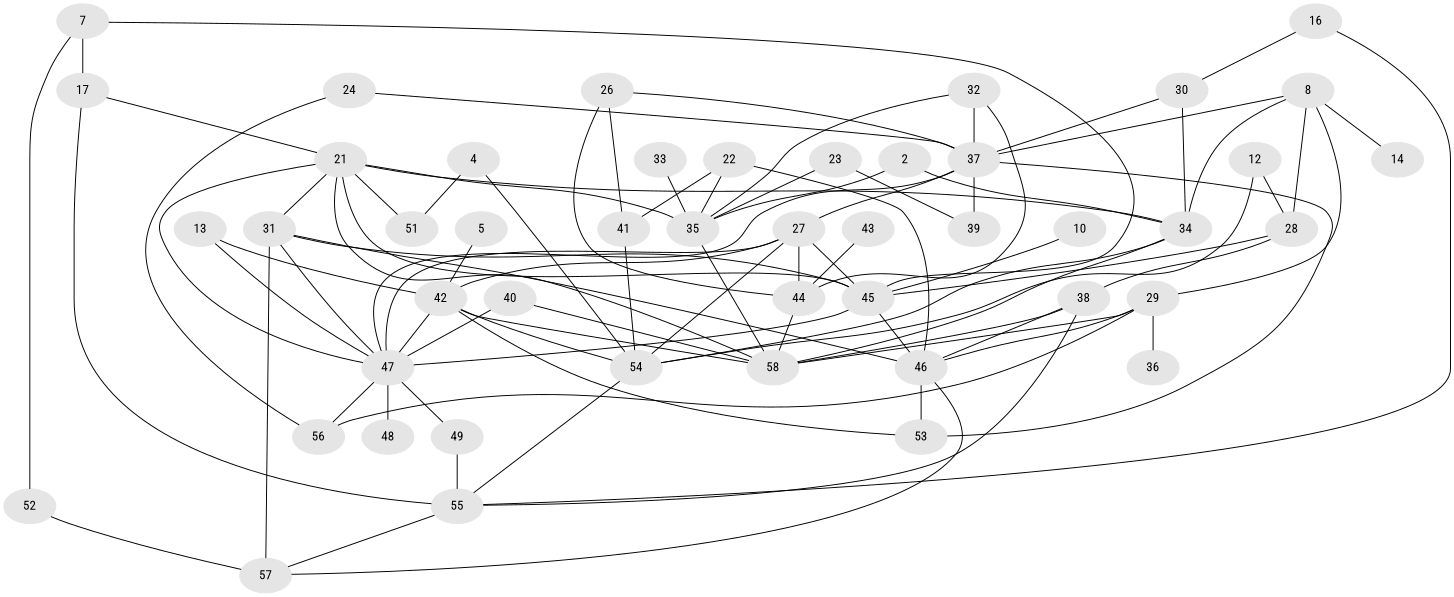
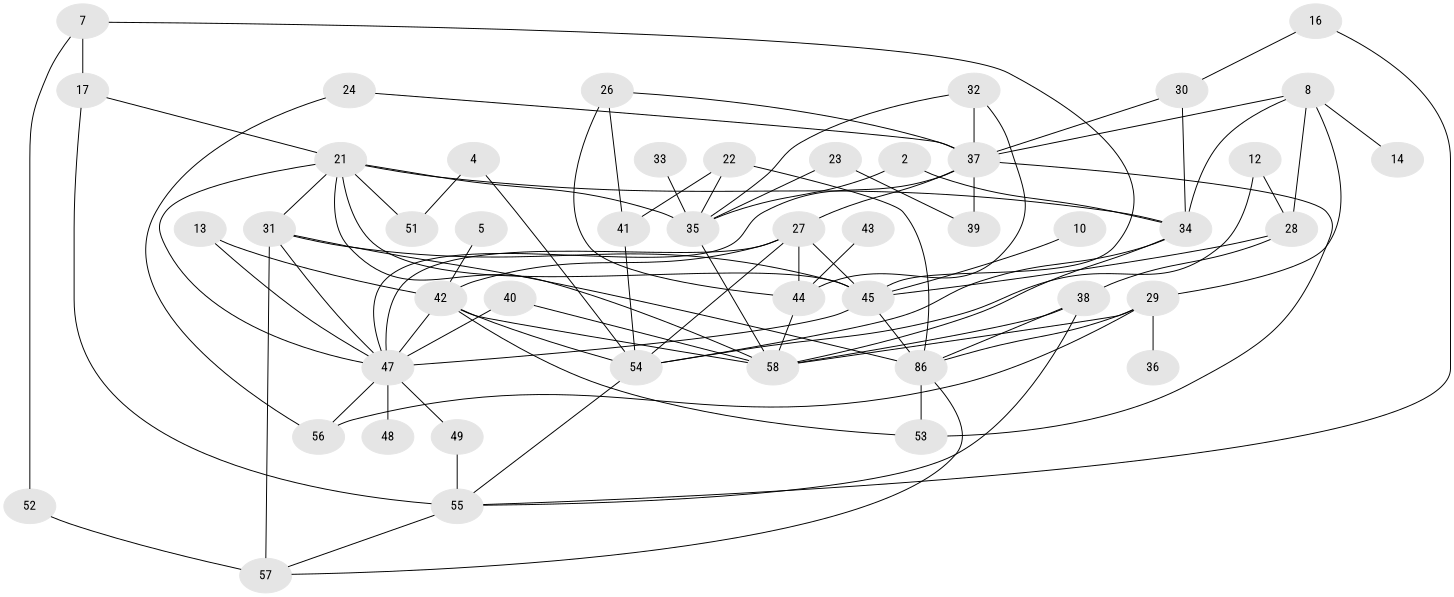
node "46": label "46" -> "86"
